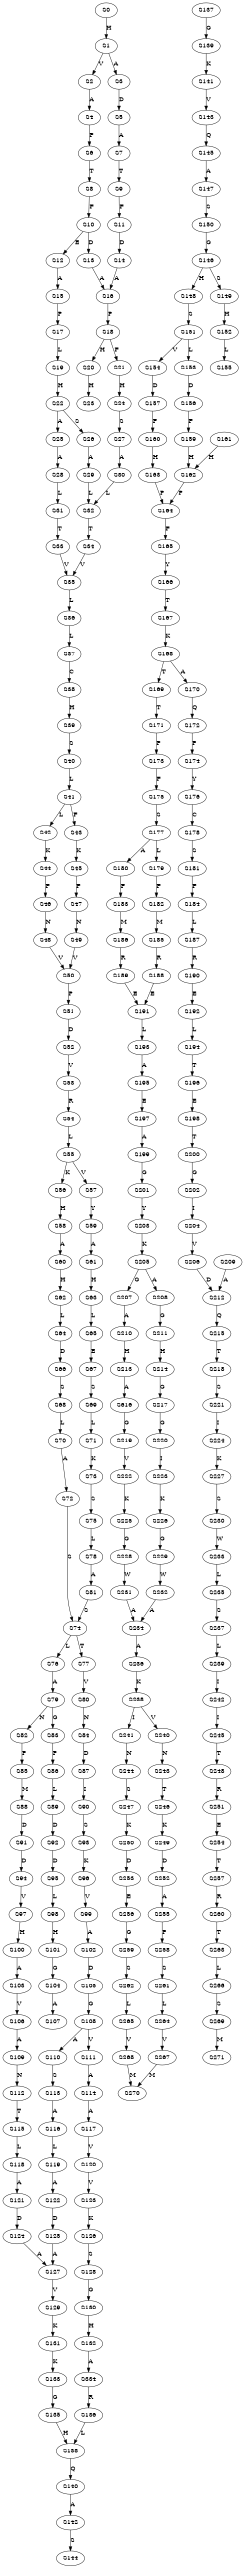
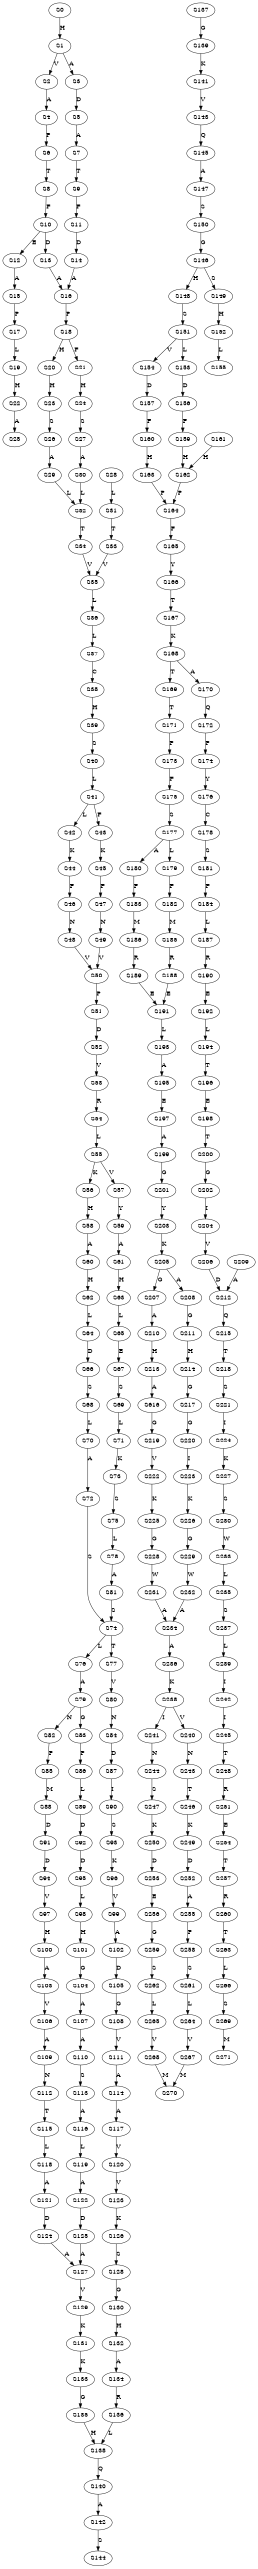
edge "S22" -> "S26": now "S23" -> "S26"
edge "S25" -> "S28": removed, label "A"
edge "S108" -> "S110": now "S107" -> "S110"
node "S334": label "S334" -> "S134"
